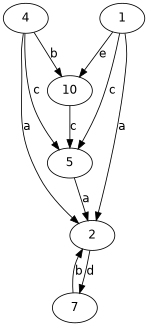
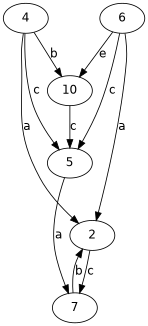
node "1": label "1" -> "6"
edge "5" -> "2": now "5" -> "7"
edge "2" -> "7": label "d" -> "c"
